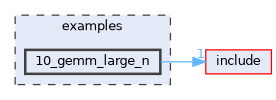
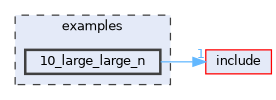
node "10_gemm_large_n": label "10_gemm_large_n" -> "10_large_large_n"
